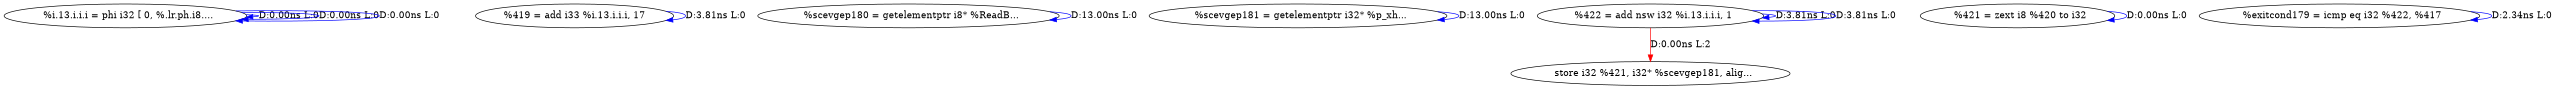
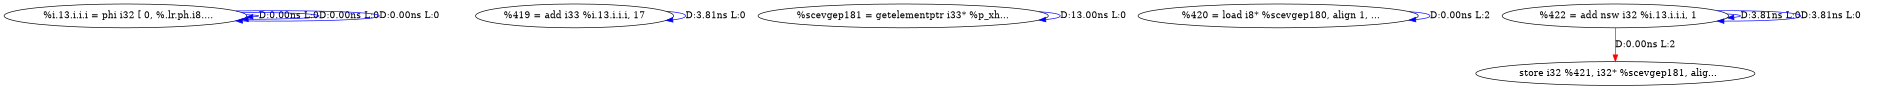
node "%scevgep180 = getelementptr i8* %ReadB...": removed
node "%420 = load i8* %scevgep180, align 1, ...": added
node "%scevgep181 = getelementptr i32* %p_xh...": label "%scevgep181 = getelementptr i32* %p_xh..." -> "%scevgep181 = getelementptr i33* %p_xh..."
node "%421 = zext i8 %420 to i32": removed
node "%exitcond179 = icmp eq i32 %422, %417": removed
